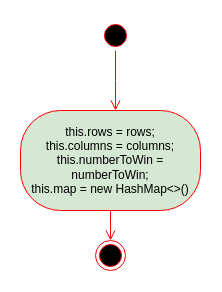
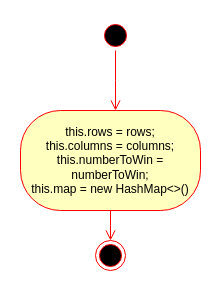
node "this.rows = rows; this.columns = columns; this.numberToWin = numberToWin; this.map = new HashMap<>()": fillcolor #d5e8d4 -> #ffffc0
